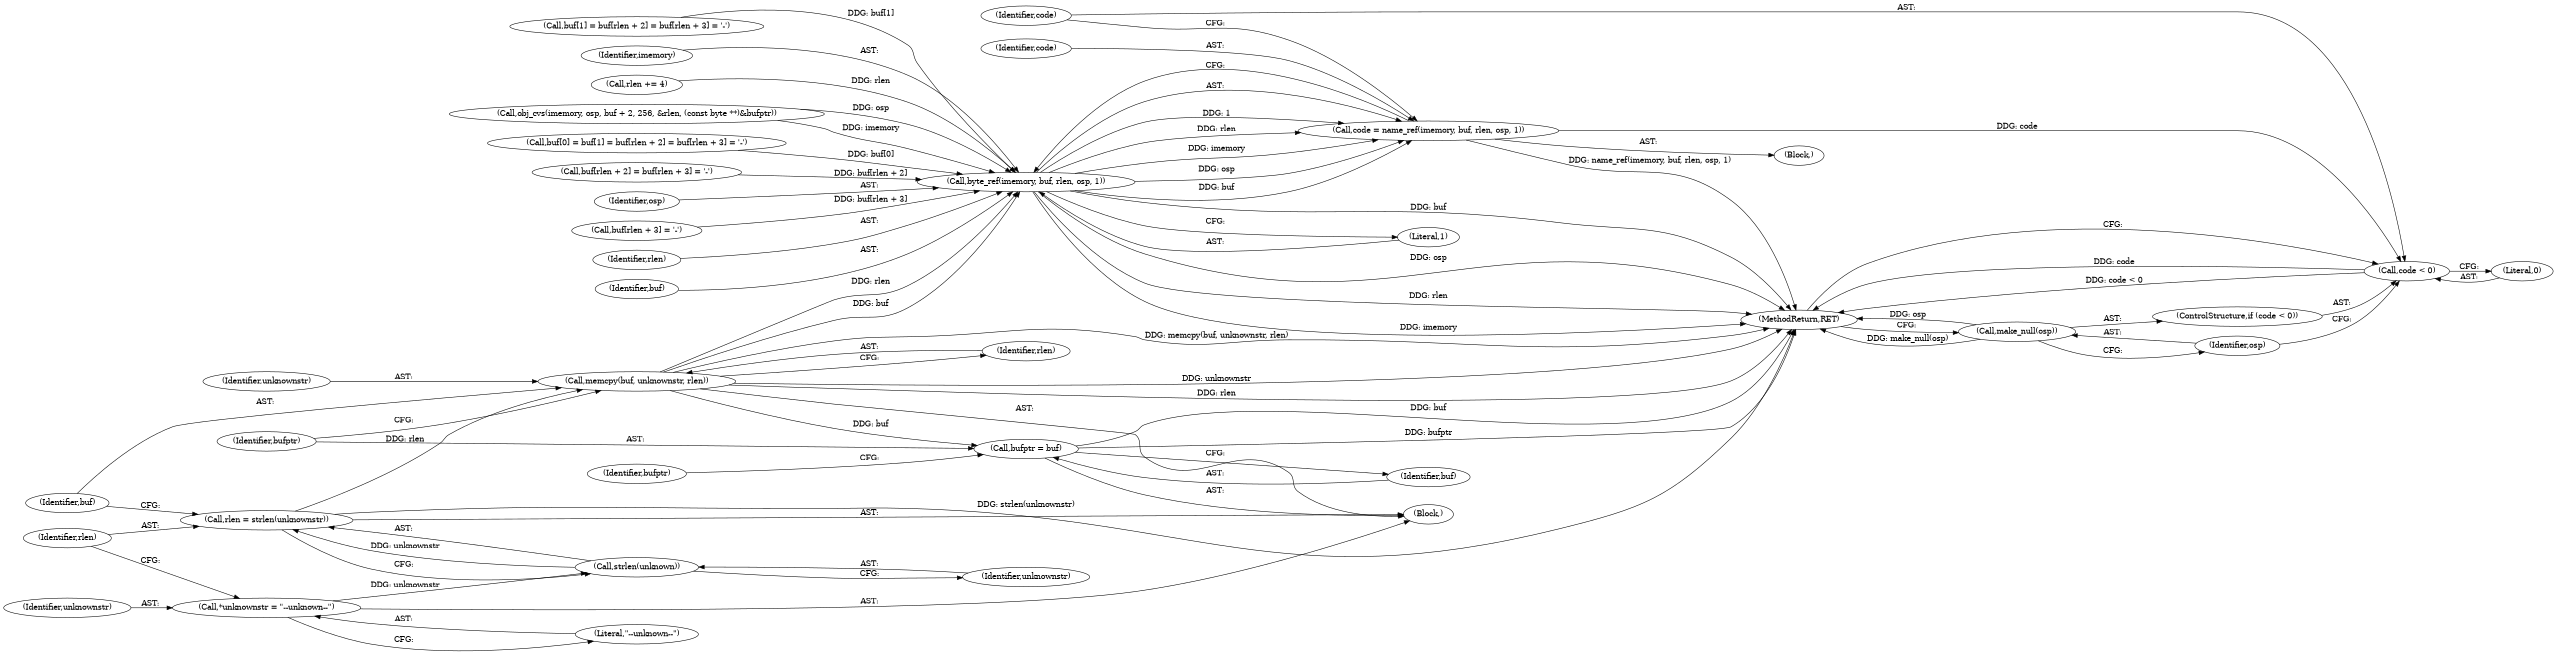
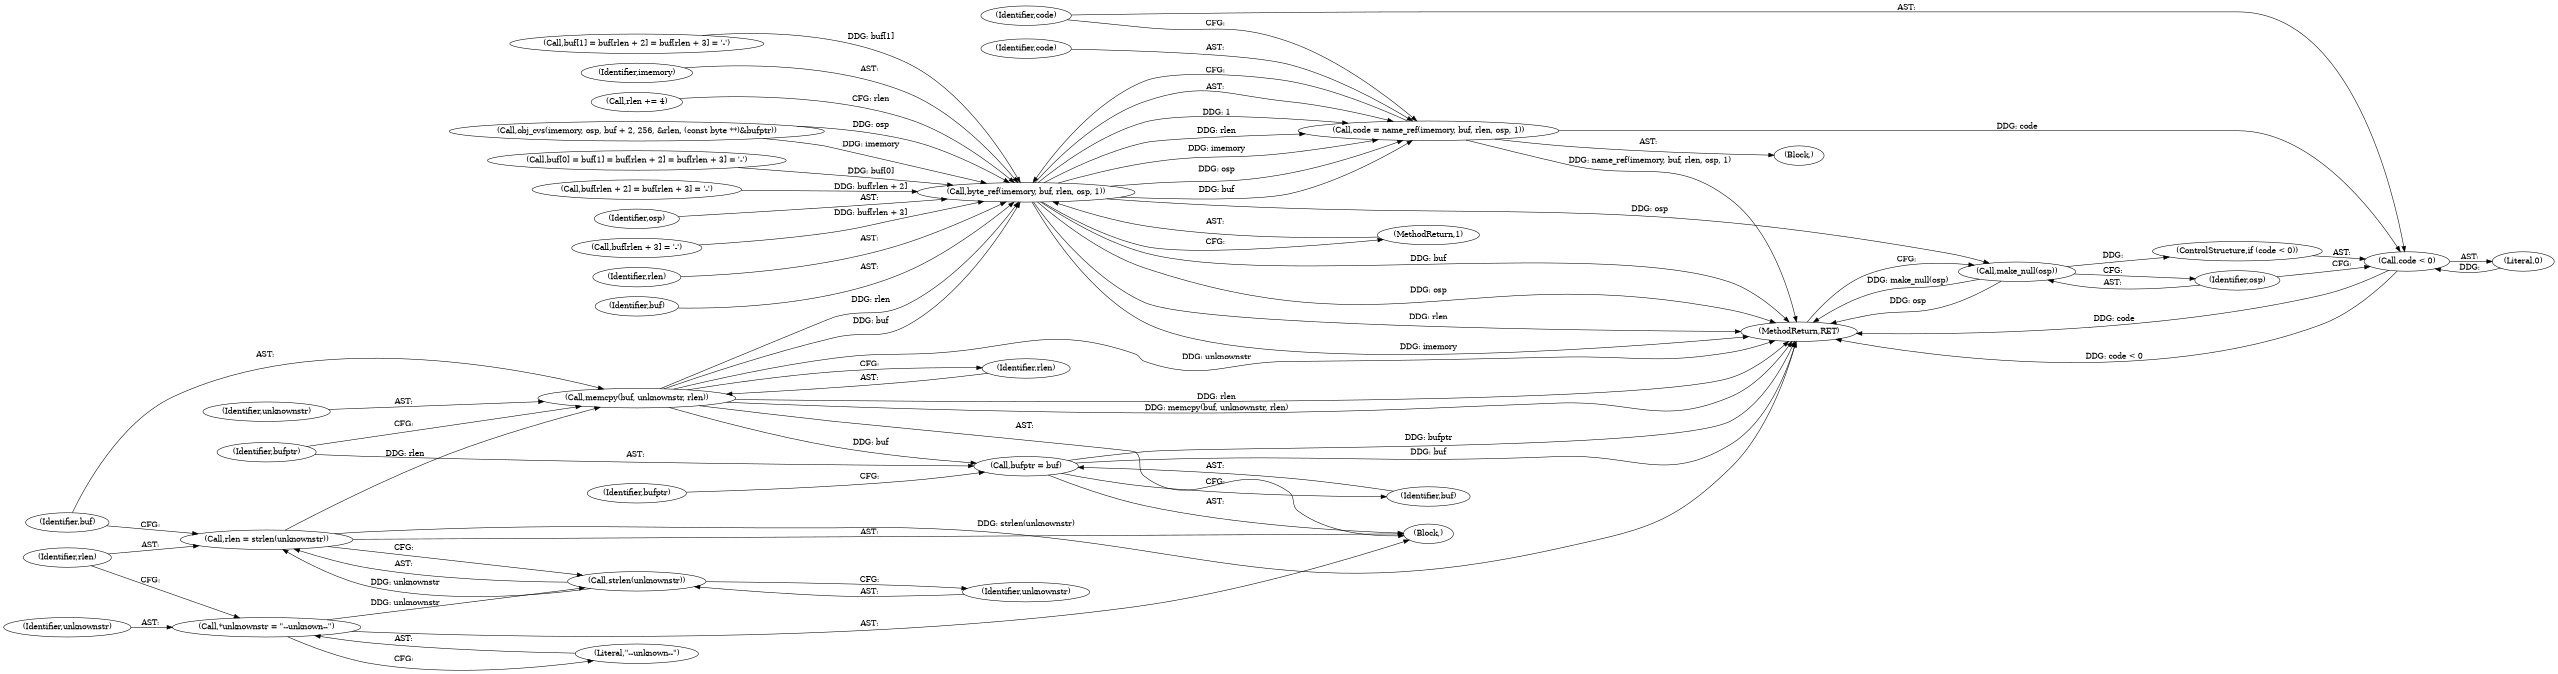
edge "(Call,rlen += 4)" -> "(Call,byte_ref(imemory, buf, rlen, osp, 1))": label "DDG: rlen" -> "CFG: rlen"
edge "(Call,byte_ref(imemory, buf, rlen, osp, 1))" -> "(Call,make_null(osp))": added, label "DDG: osp"
edge "(MethodReturn,RET)" -> "(Call,code < 0)": removed, label "CFG:"
node "(Literal,1)": label "(Literal,1)" -> "(MethodReturn,1)"
edge "(Call,code < 0)" -> "(Literal,0)": label "CFG: " -> "AST: "
edge "(Literal,0)" -> "(Call,code < 0)": label "AST: " -> "DDG: "
edge "(Call,make_null(osp))" -> "(ControlStructure,if (code < 0))": label "AST: " -> "DDG: "
node "(Call,strlen(unknown))": label "(Call,strlen(unknown))" -> "(Call,strlen(unknownstr))"
